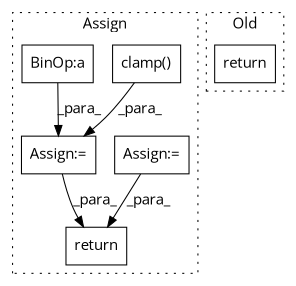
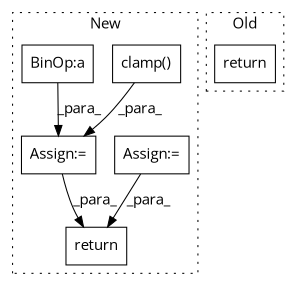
cluster "Assign": label "Assign" -> "New"
